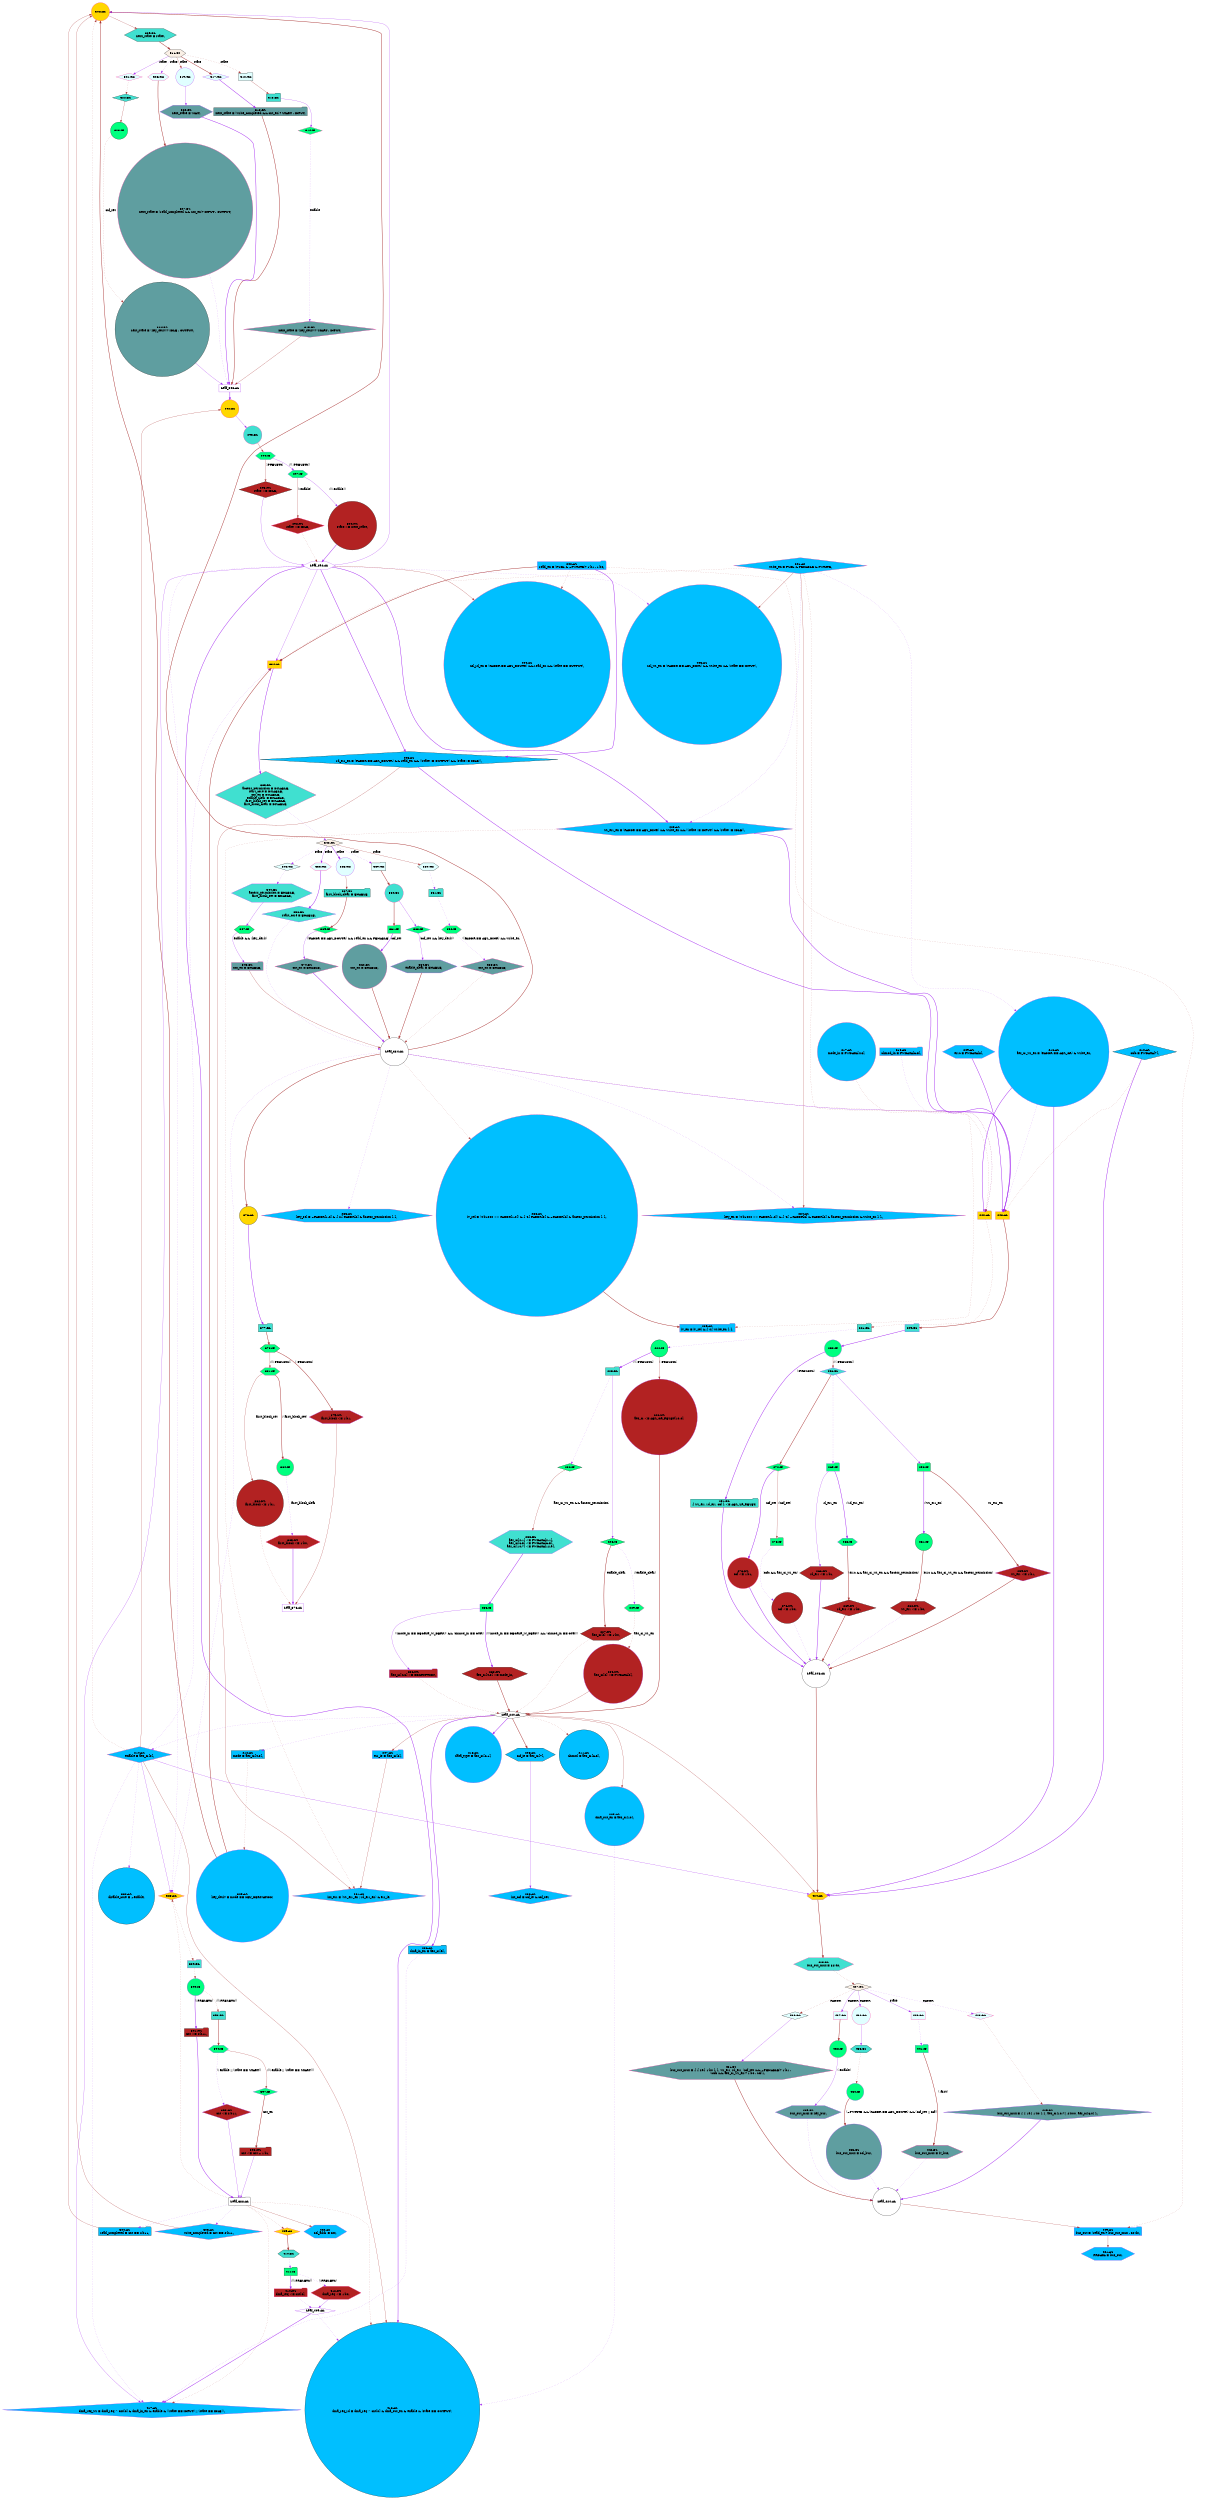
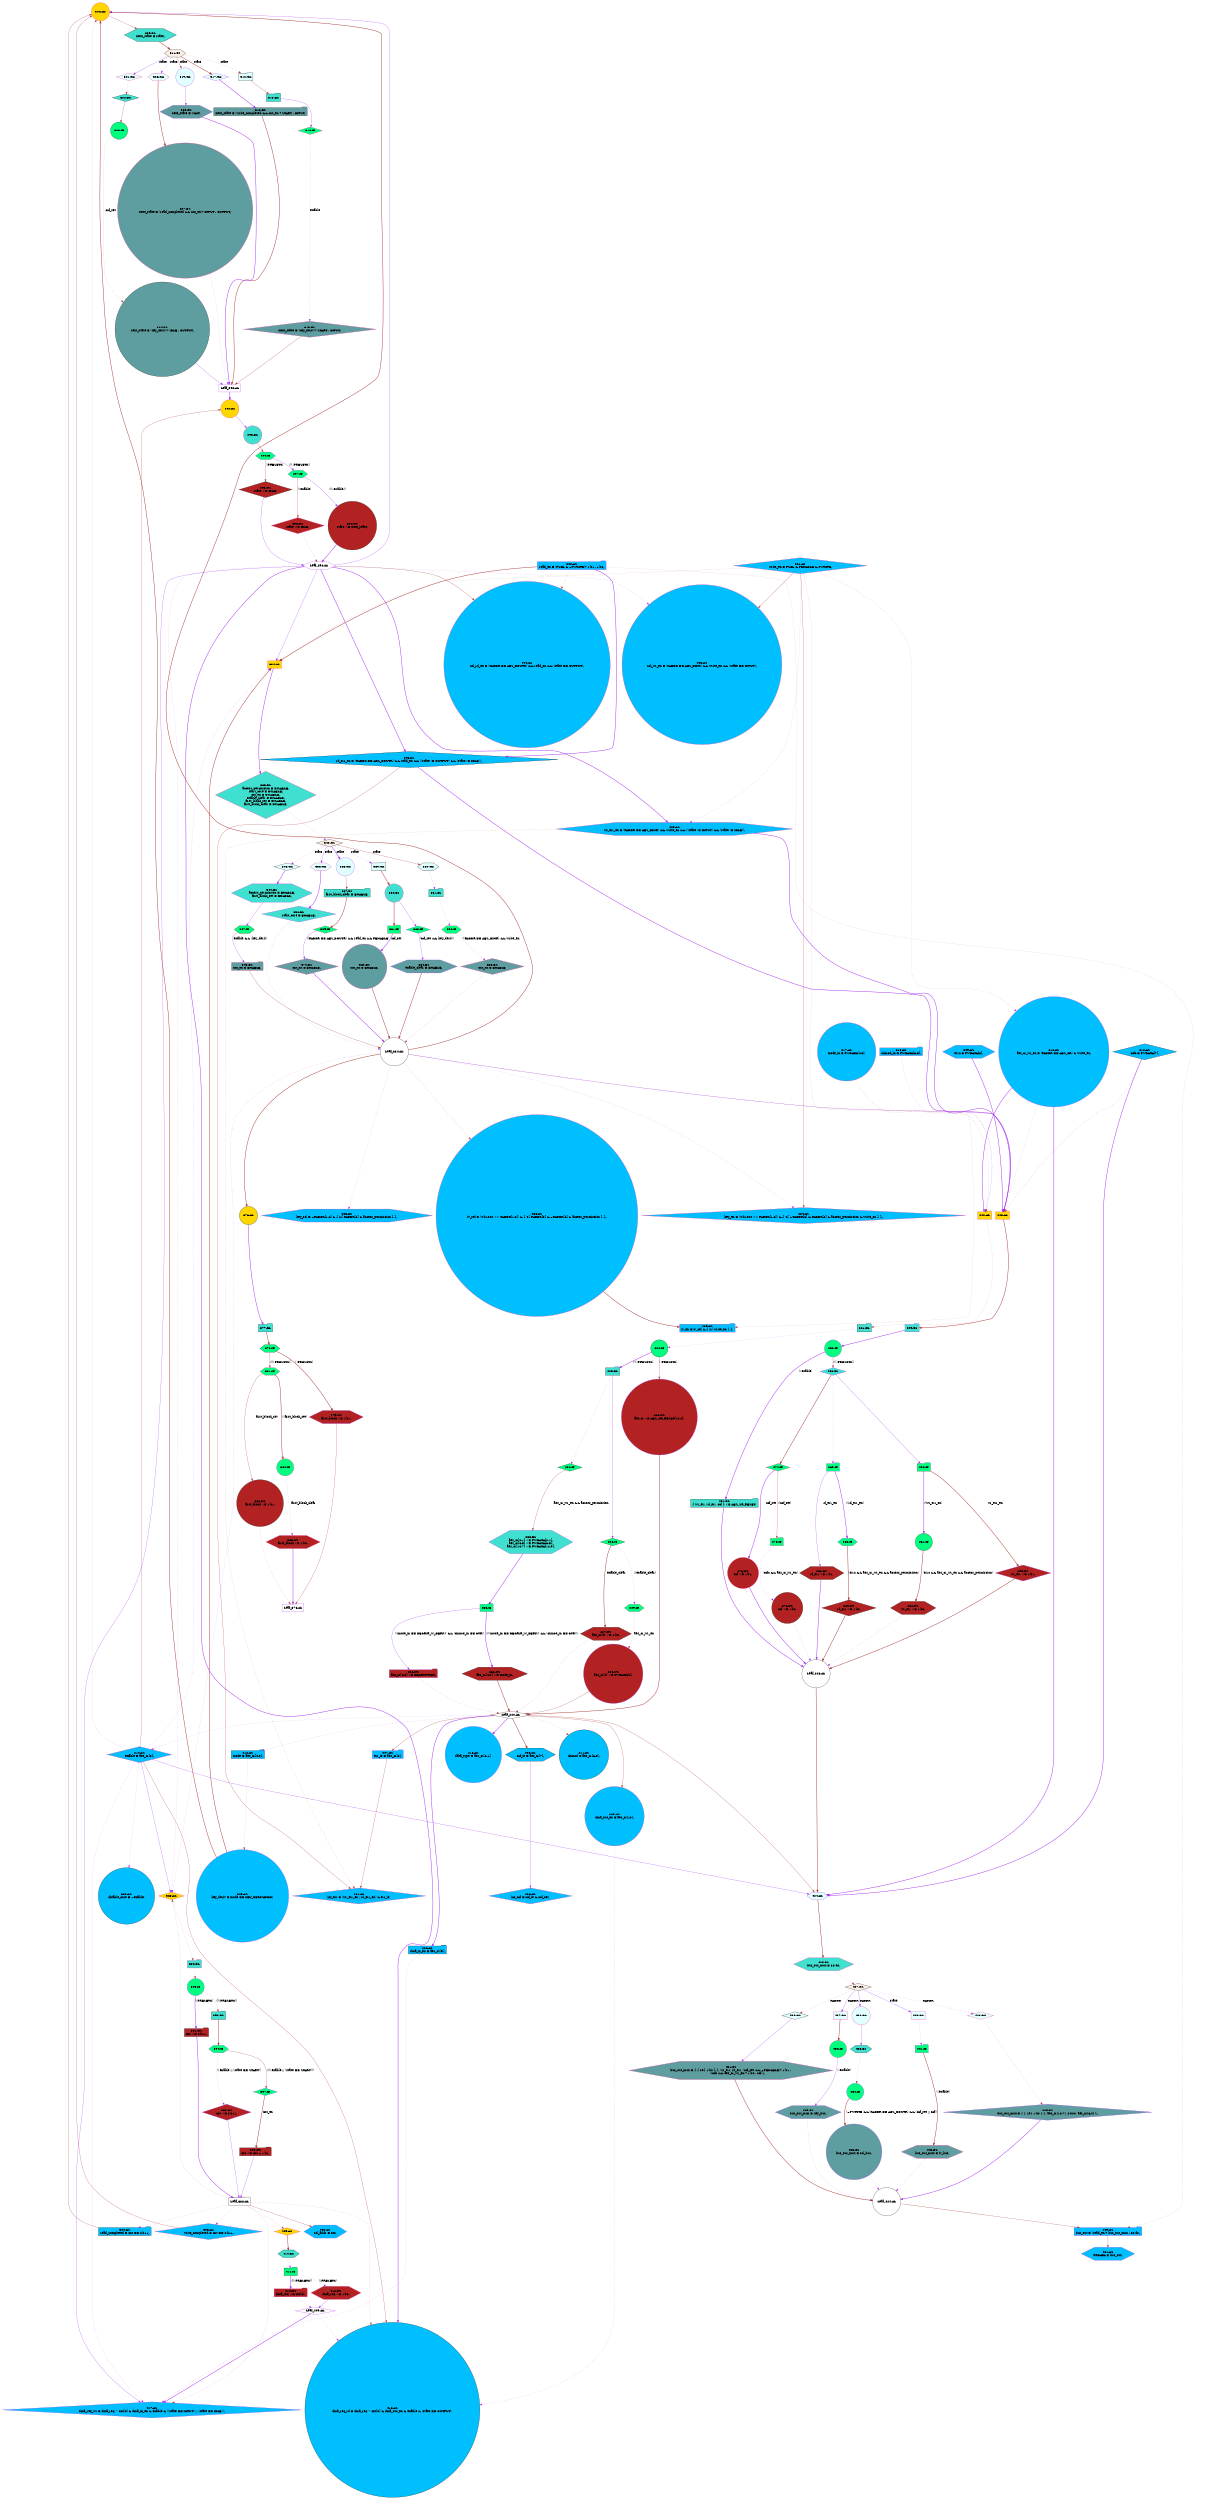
edge "343:CA" -> "344:BL access_permission = ENABLE; first_block_set = ENABLE;": style dotted -> bold
edge "250:IF" -> "251:BL { wr_err, rd_err, ccf } <= AES_SR_RESET;": label "(!PRESETn)" -> "(!enable)"
node "424:AL": fillcolor gold -> lightcyan
edge "441:IF" -> "442:BS bus_out_mux = iv_bus;": label "(!first)" -> "(!enable)"
